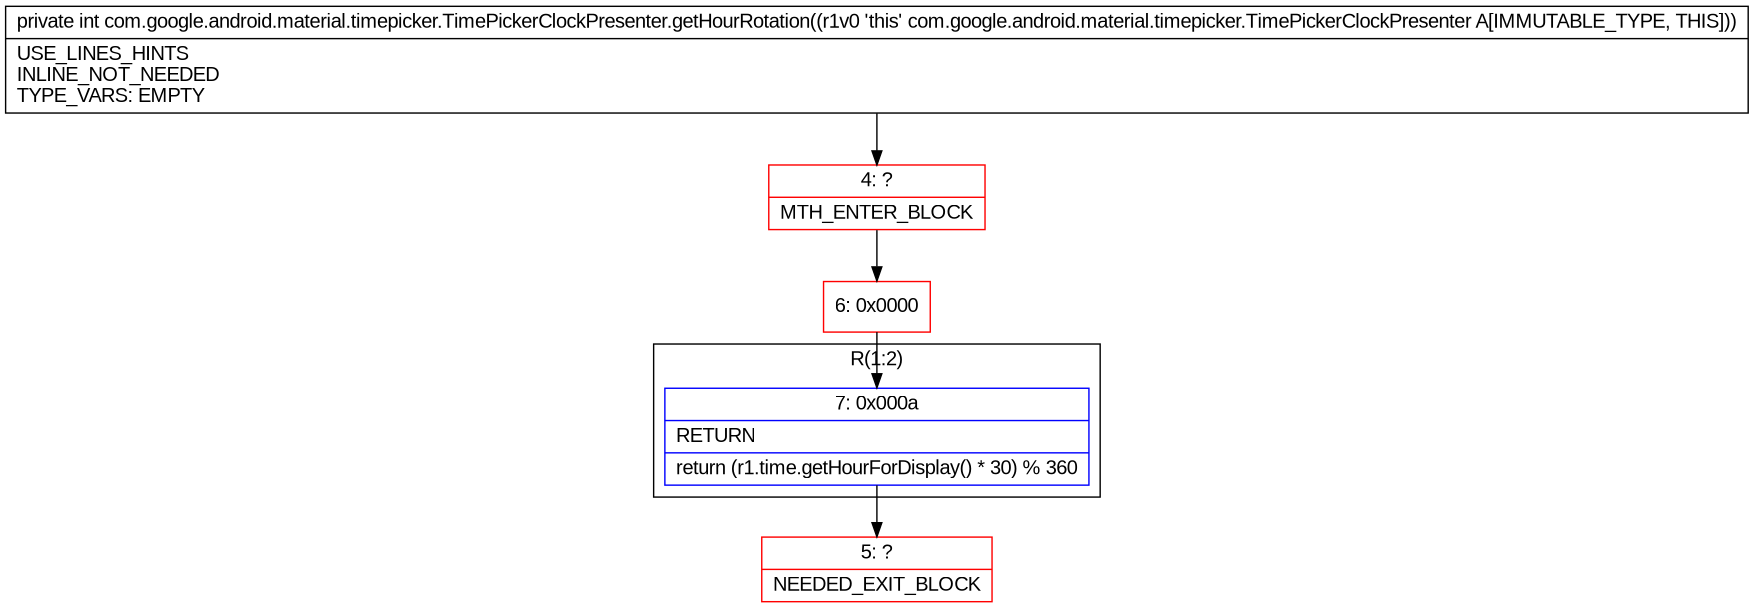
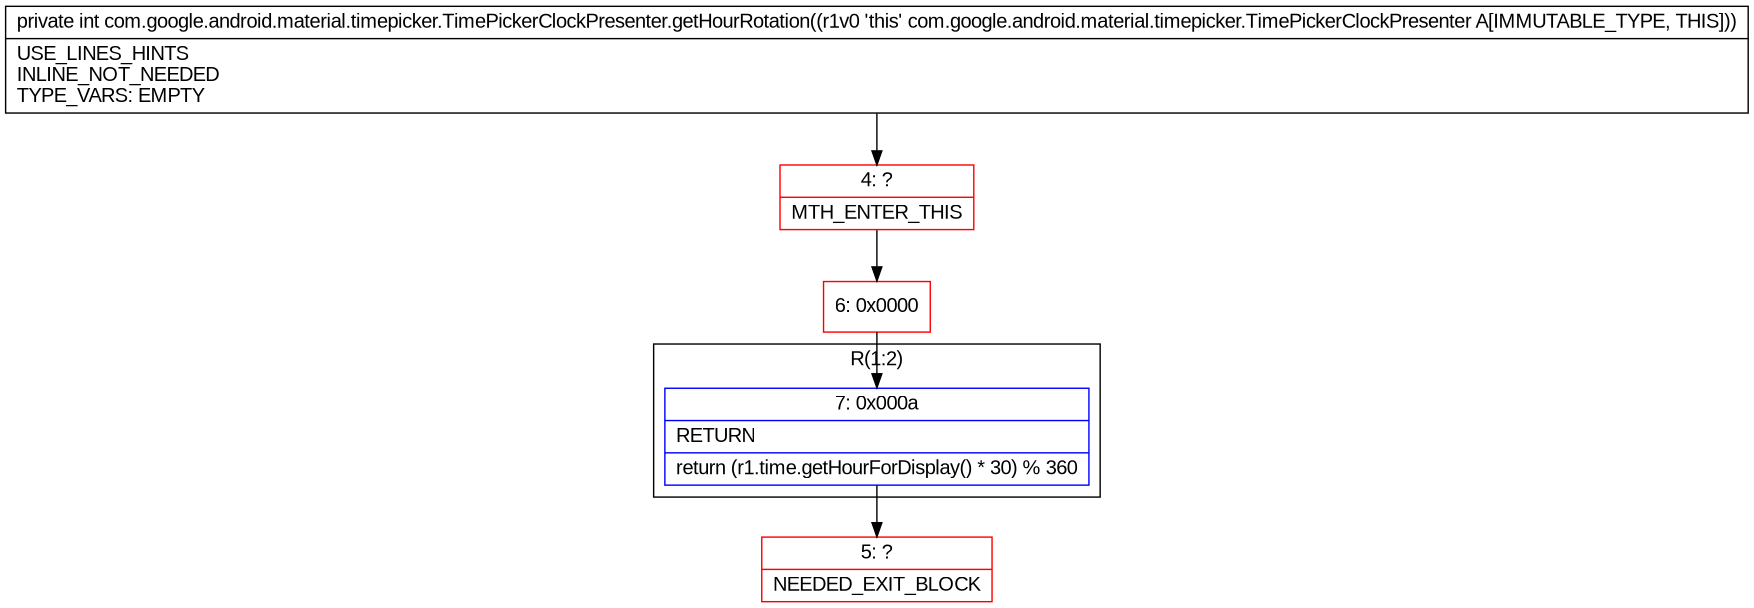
node "4: ?": text "MTH_ENTER_BLOCK" -> "MTH_ENTER_THIS"
